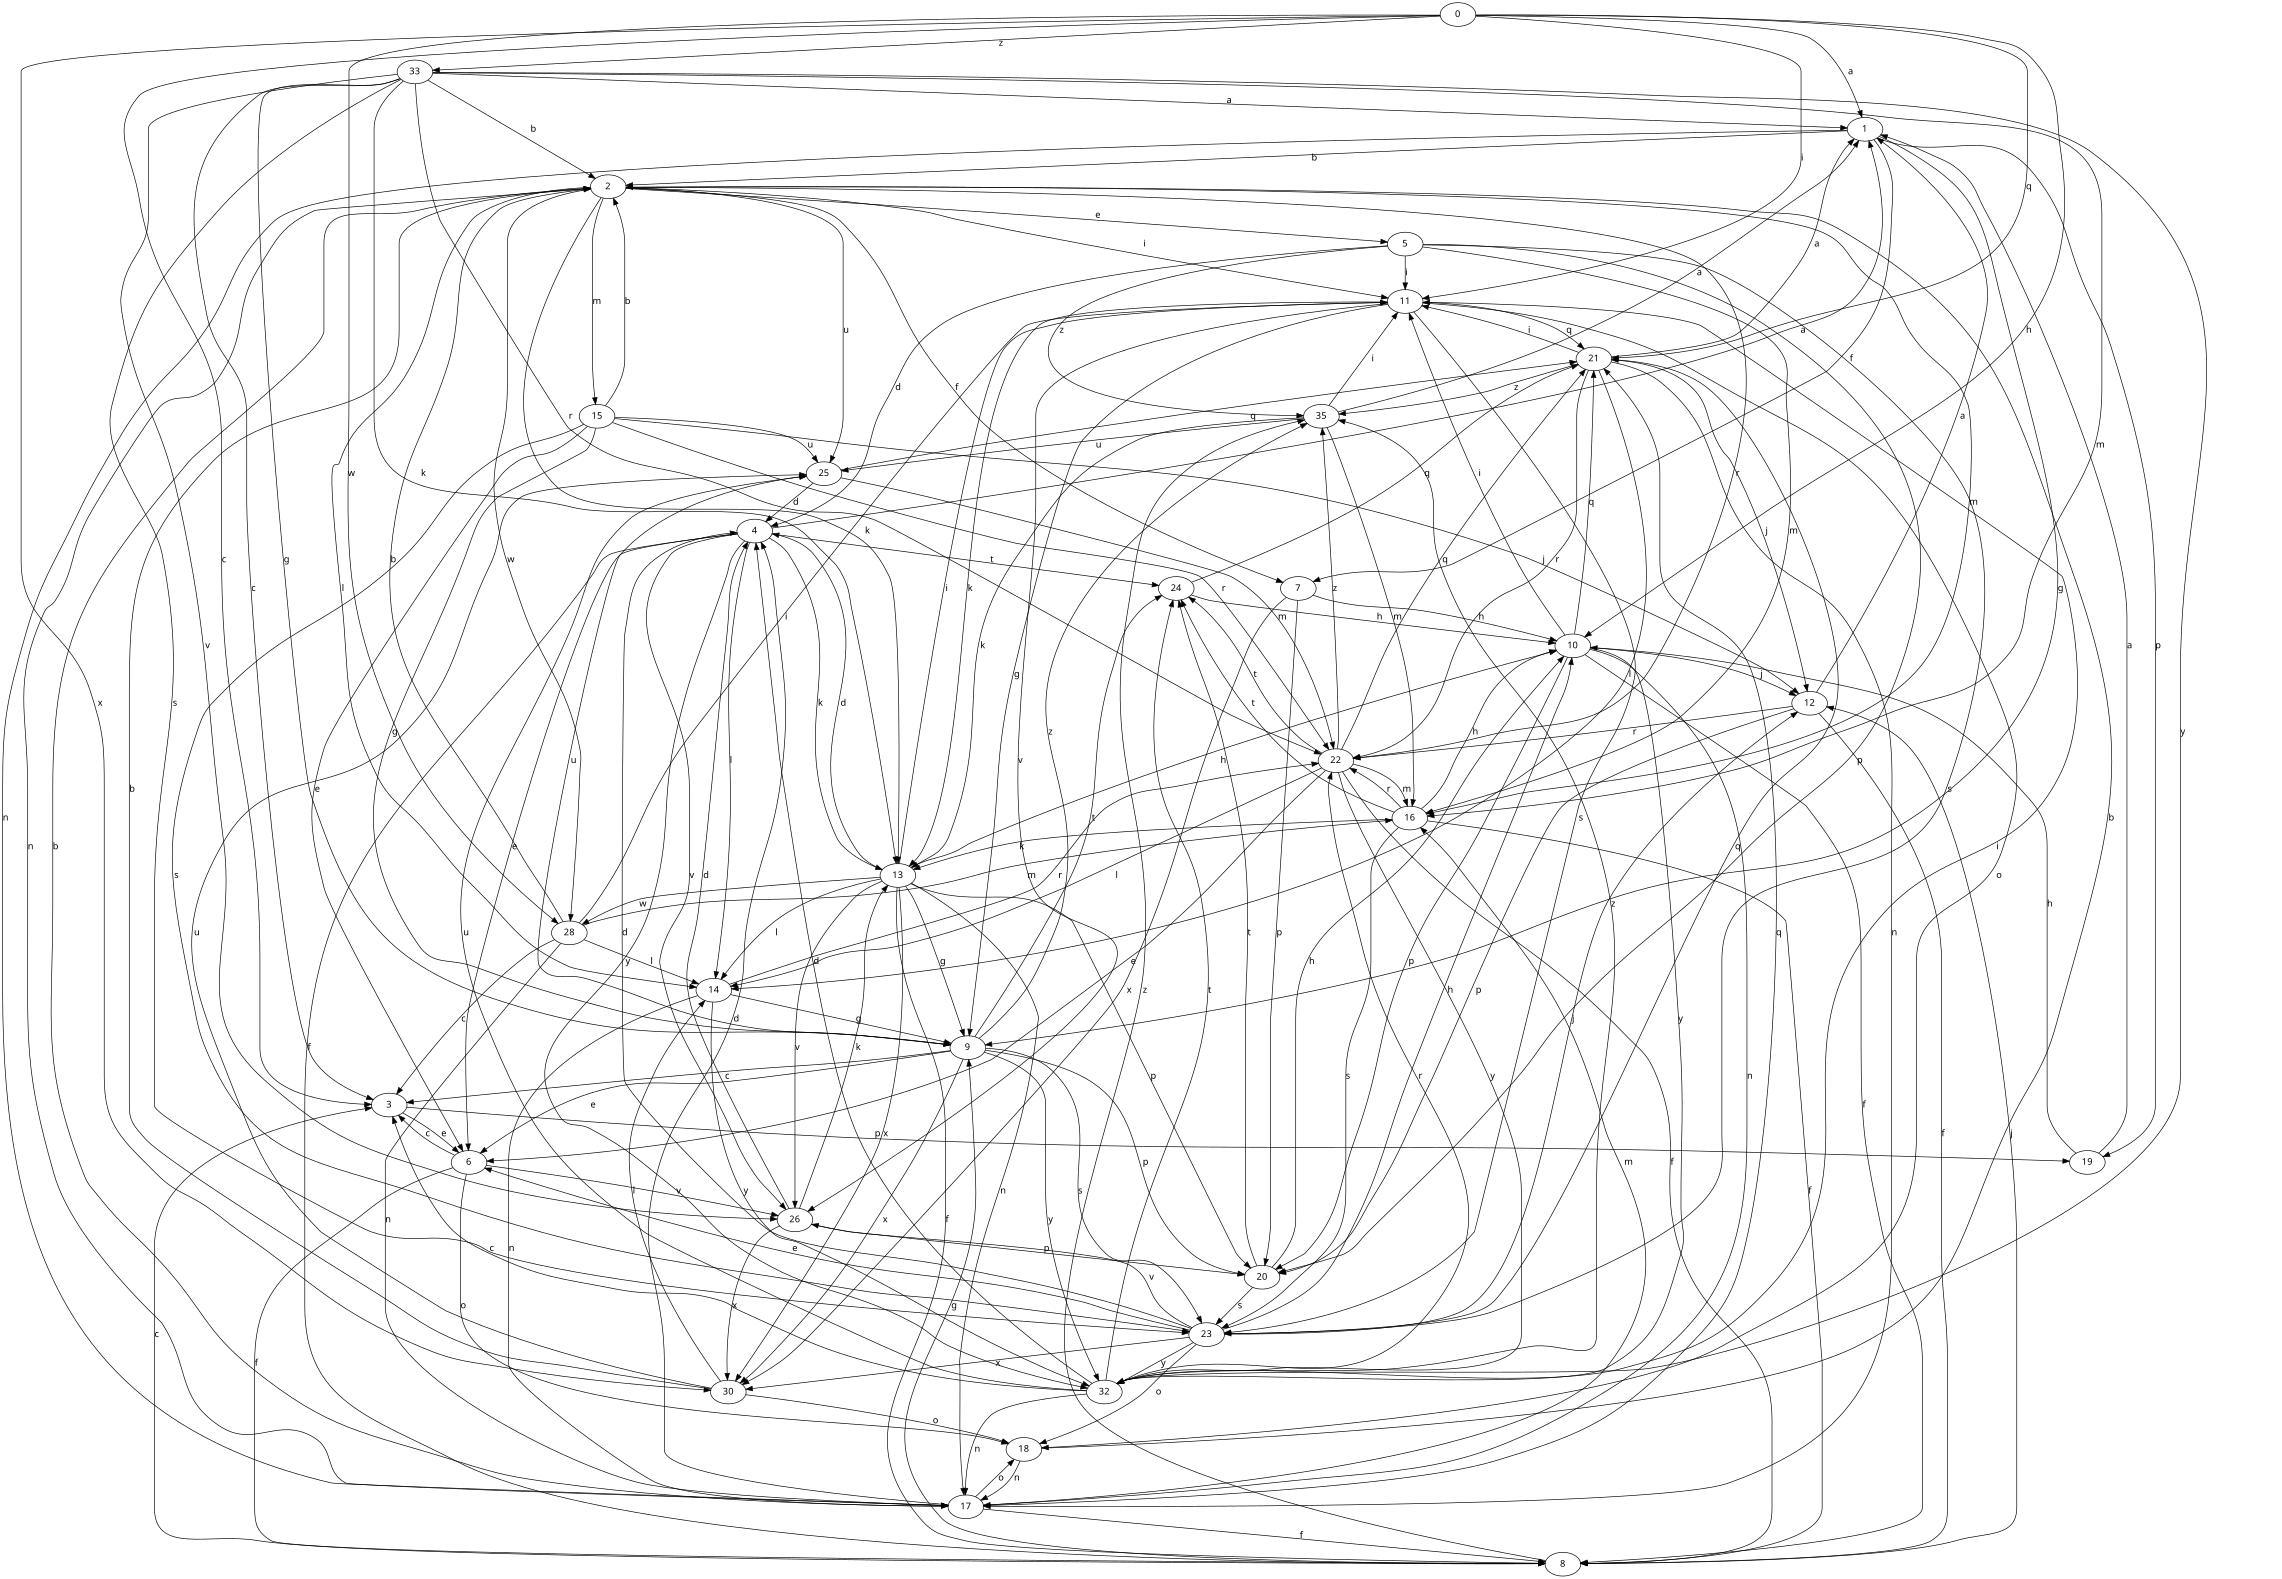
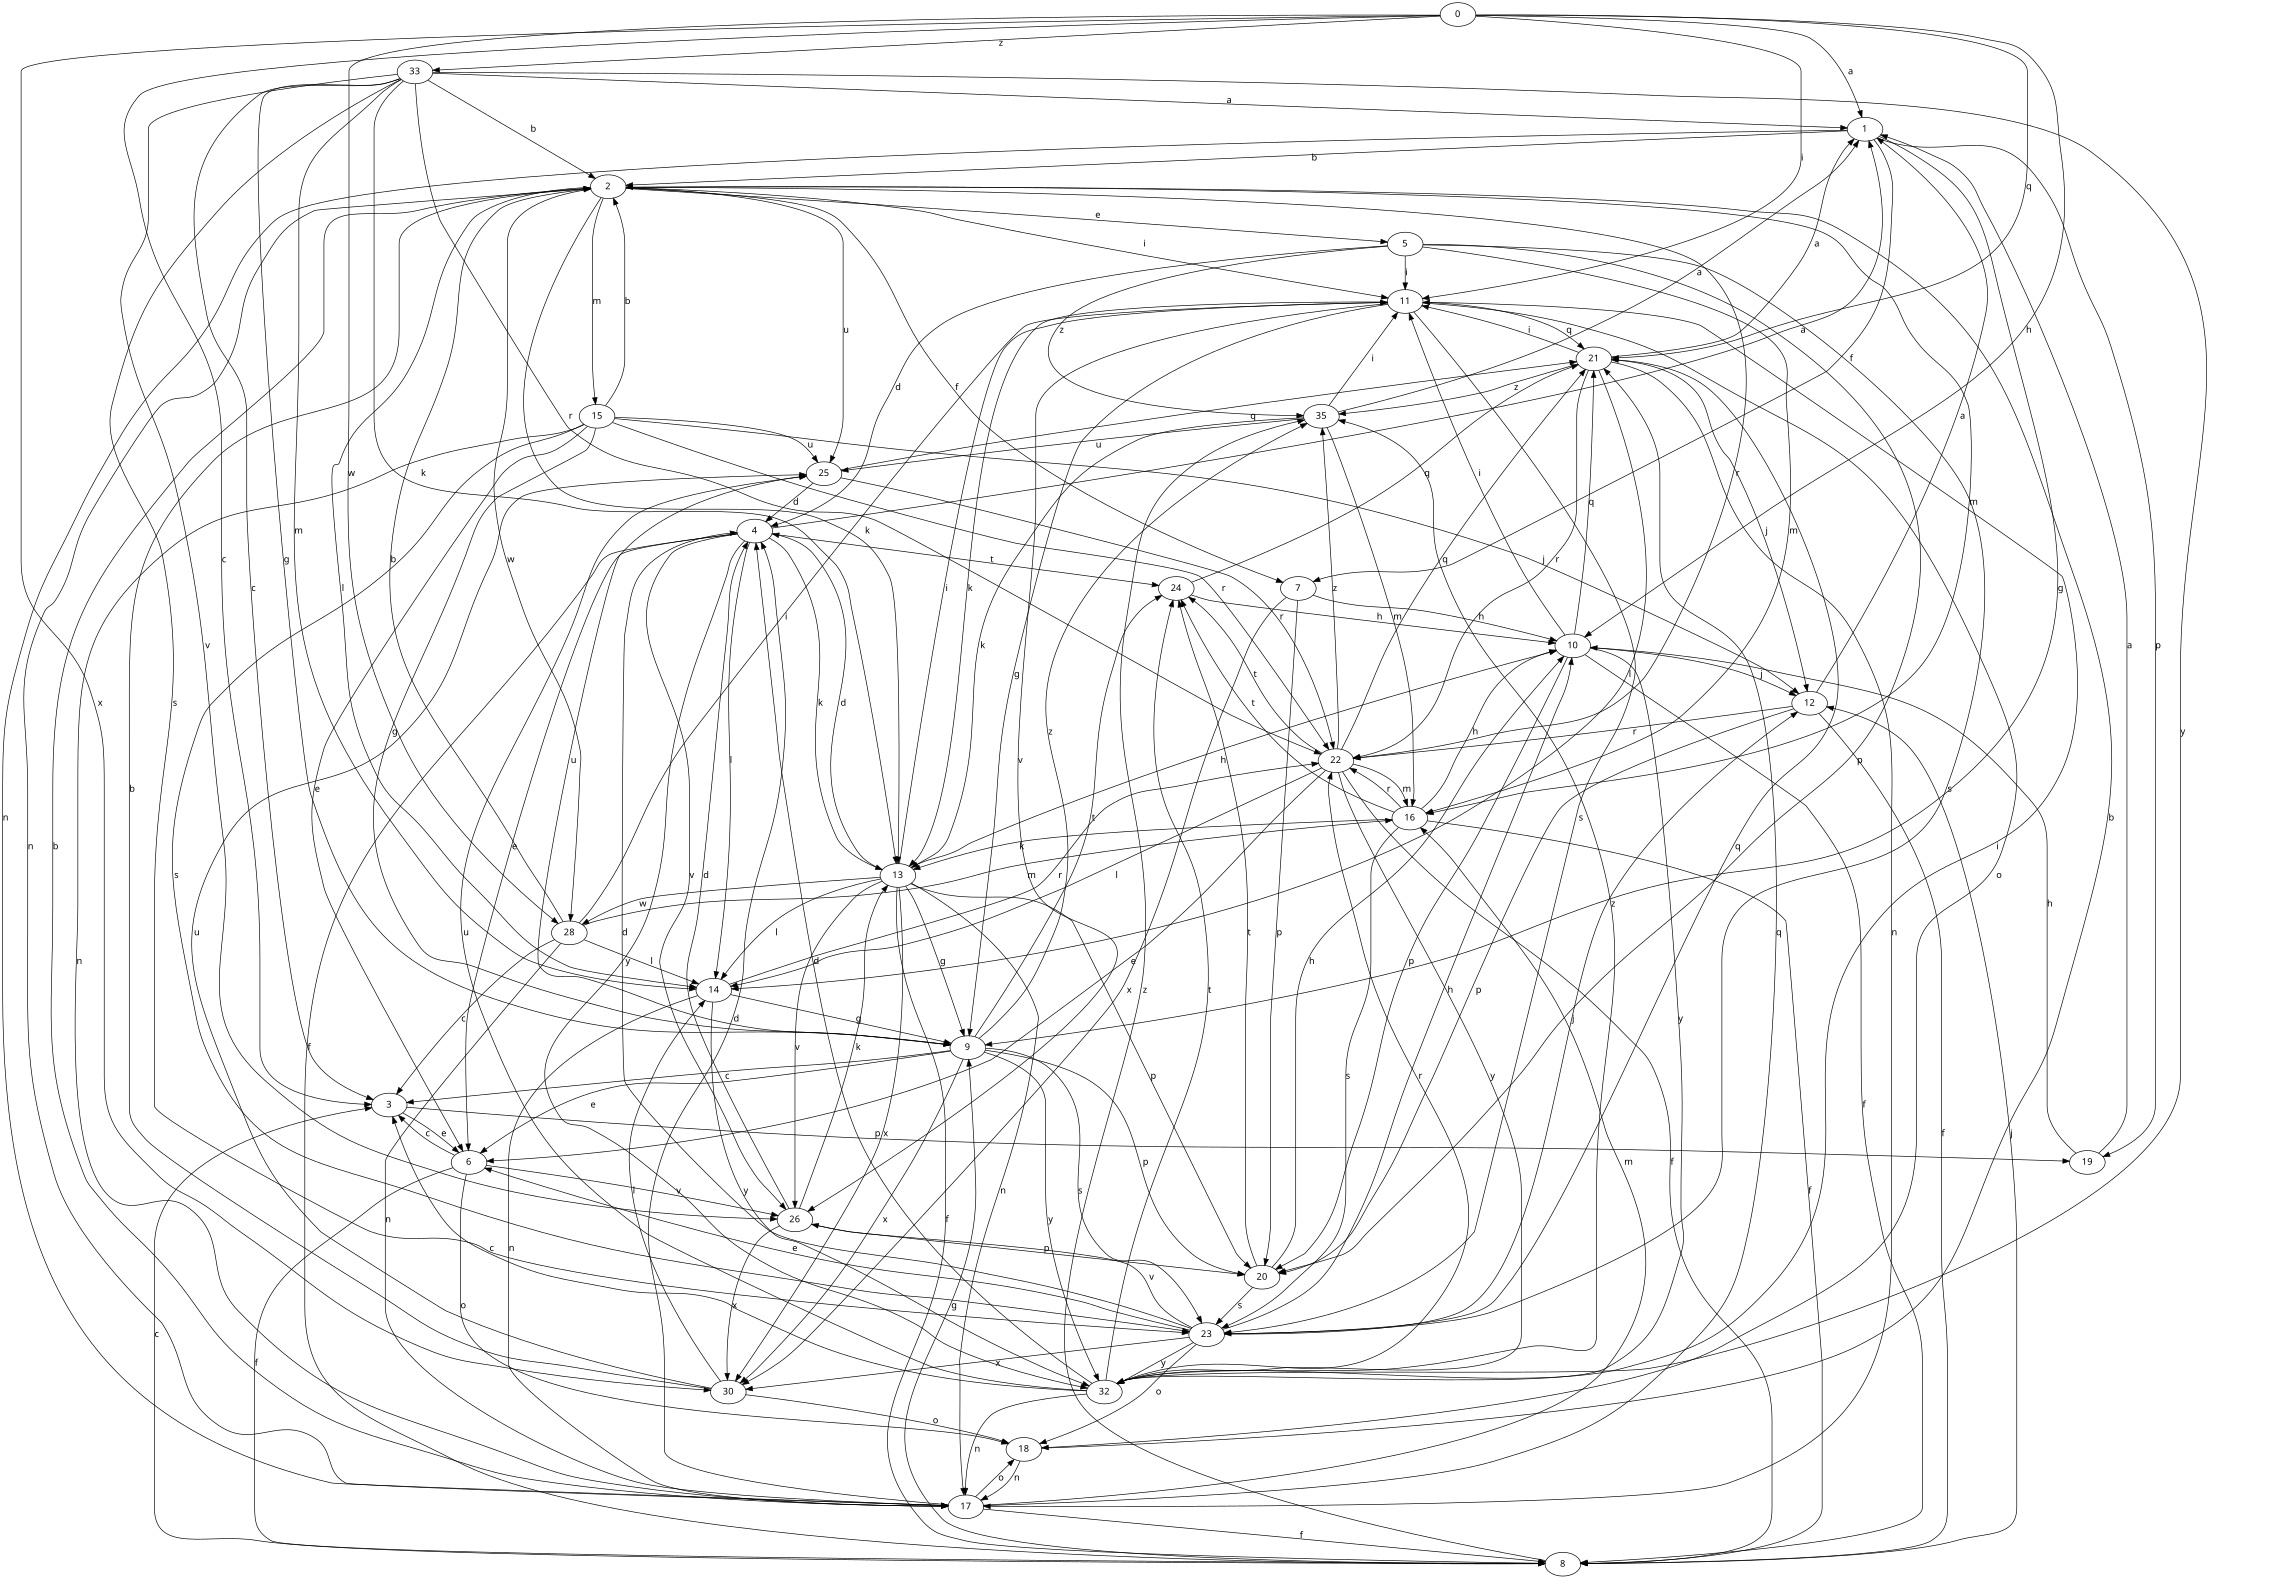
edge "33" -> "16": now "33" -> "14"
edge "25" -> "22": label "m" -> "r"
edge "10" -> "17": now "15" -> "17"
